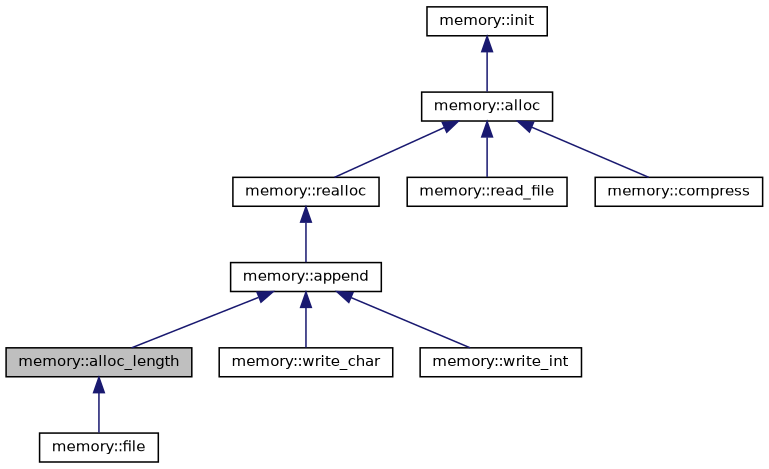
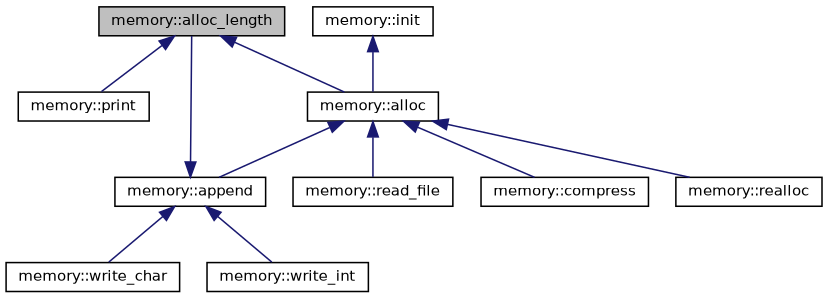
edge "memory::alloc" -> "memory::alloc_length": added
edge "memory::append" -> "memory::realloc": now "memory::append" -> "memory::alloc"
node "memory::file": label "memory::file" -> "memory::print"
